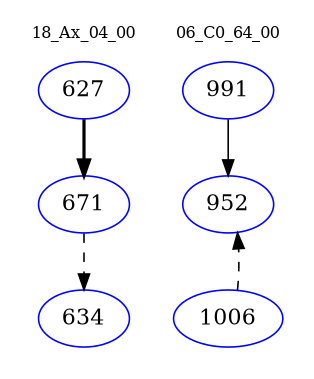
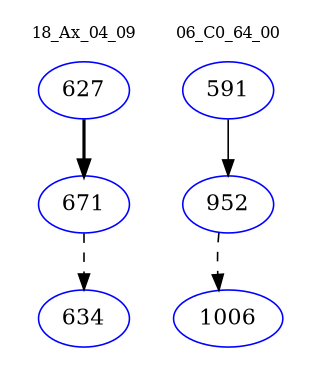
cluster "18_Ax_04_00": label "18_Ax_04_00" -> "18_Ax_04_09"
node "991": label "991" -> "591"
edge "1006" -> "952": reversed
